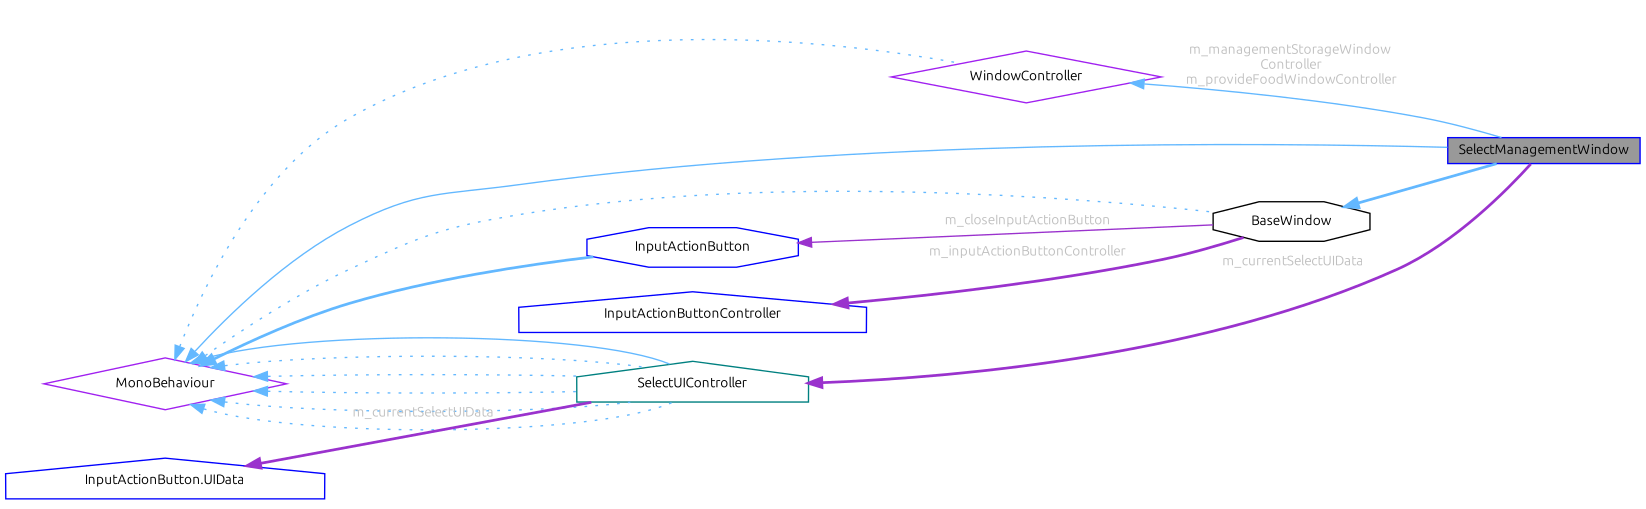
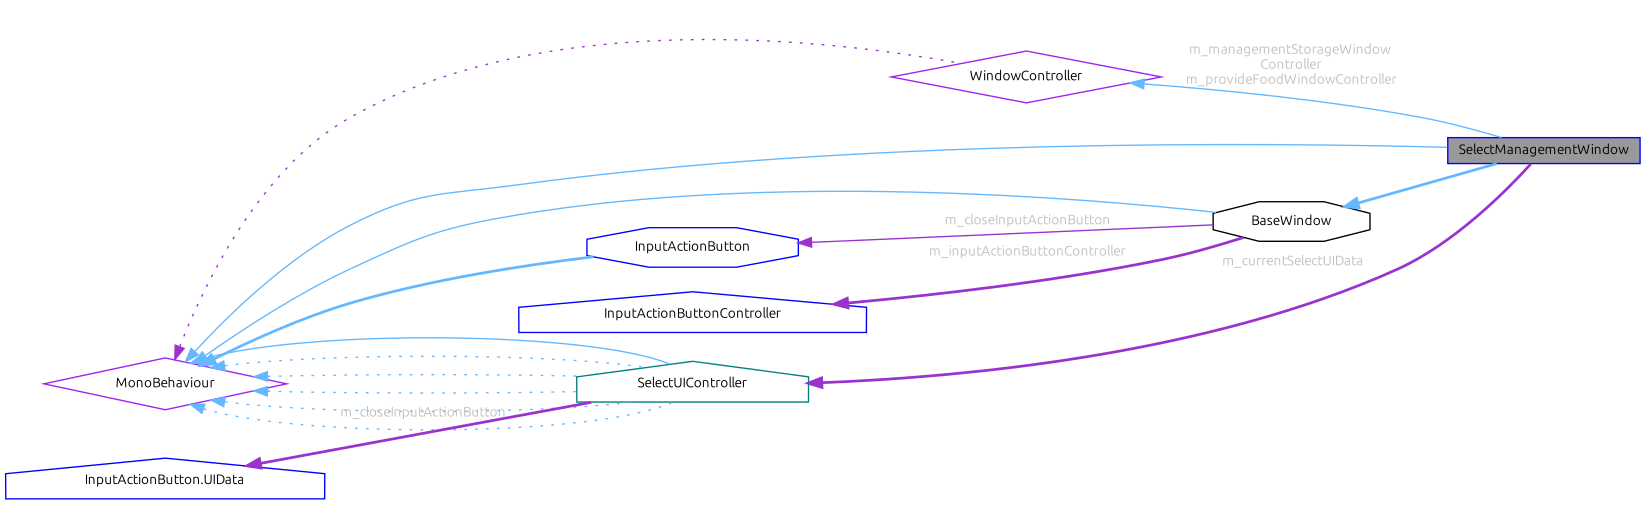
edge "WindowController" -> "MonoBehaviour": color steelblue1 -> darkorchid3
edge "BaseWindow" -> "MonoBehaviour": style dotted -> solid
edge "SelectUIController" -> "InputActionButton.UIData": label " m_currentSelectUIData" -> " m_closeInputActionButton"
